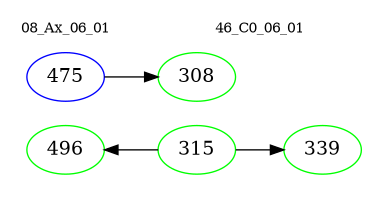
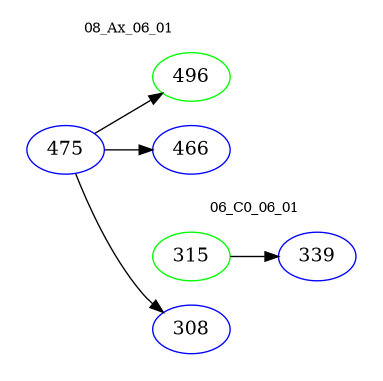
cluster "46_C0_06_01": label "46_C0_06_01" -> "06_C0_06_01"
node "308": color green -> blue
edge "315" -> "496": now "475" -> "496"
node "466": added
node "339": color green -> blue
